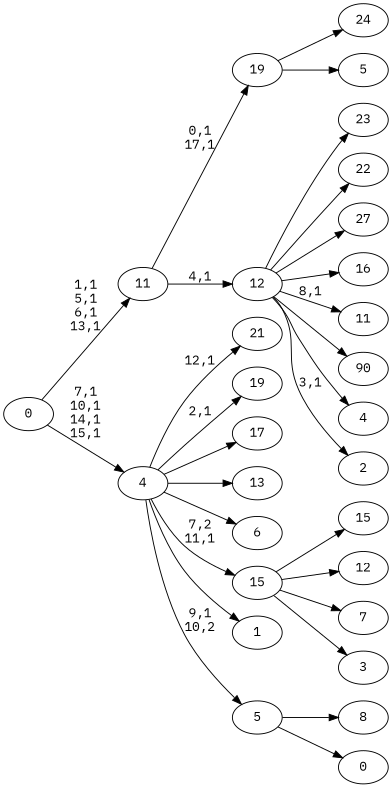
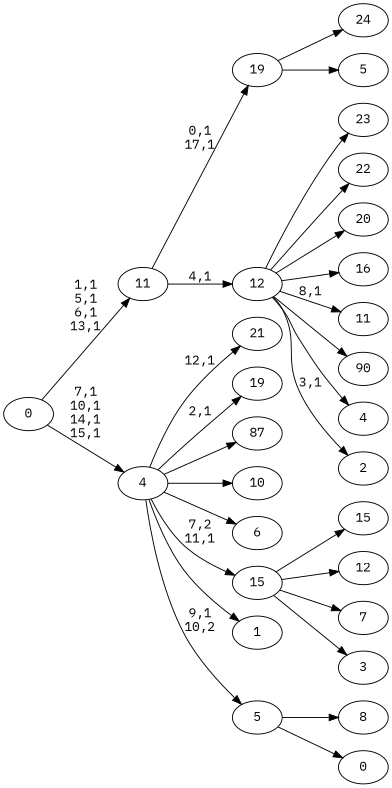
node "27": label "27" -> "20"
node "17": label "17" -> "87"
node "13": label "13" -> "10"
